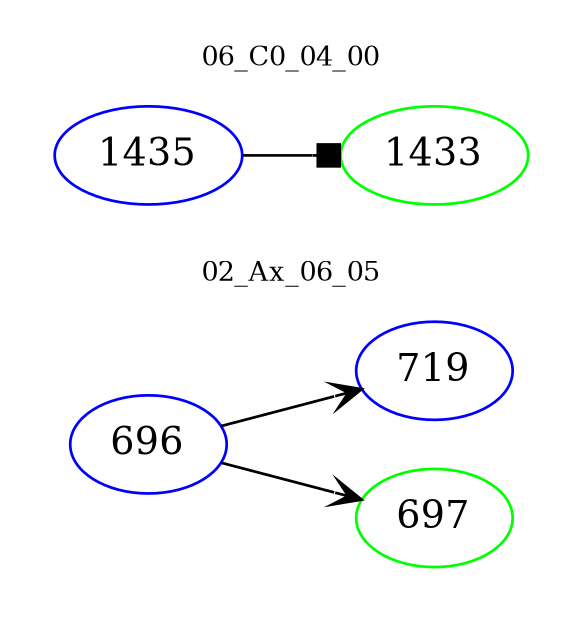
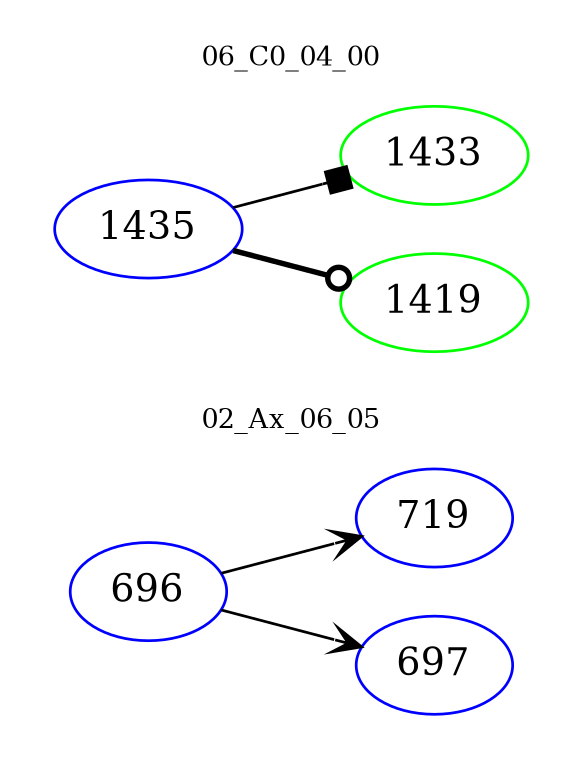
node "1419": added
node "697": color green -> blue
